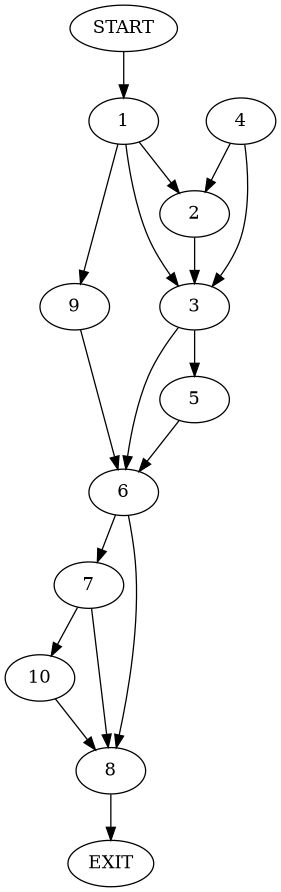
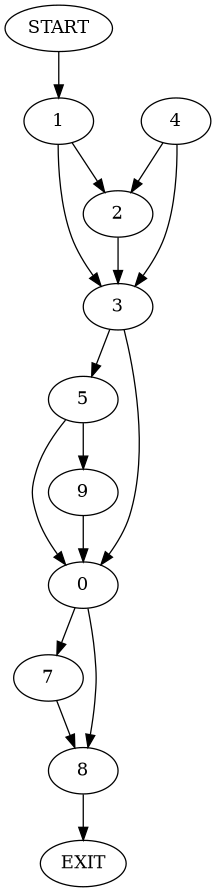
edge "1" -> "9": now "5" -> "9"
node "6": label "6" -> "0"
node "10": removed
